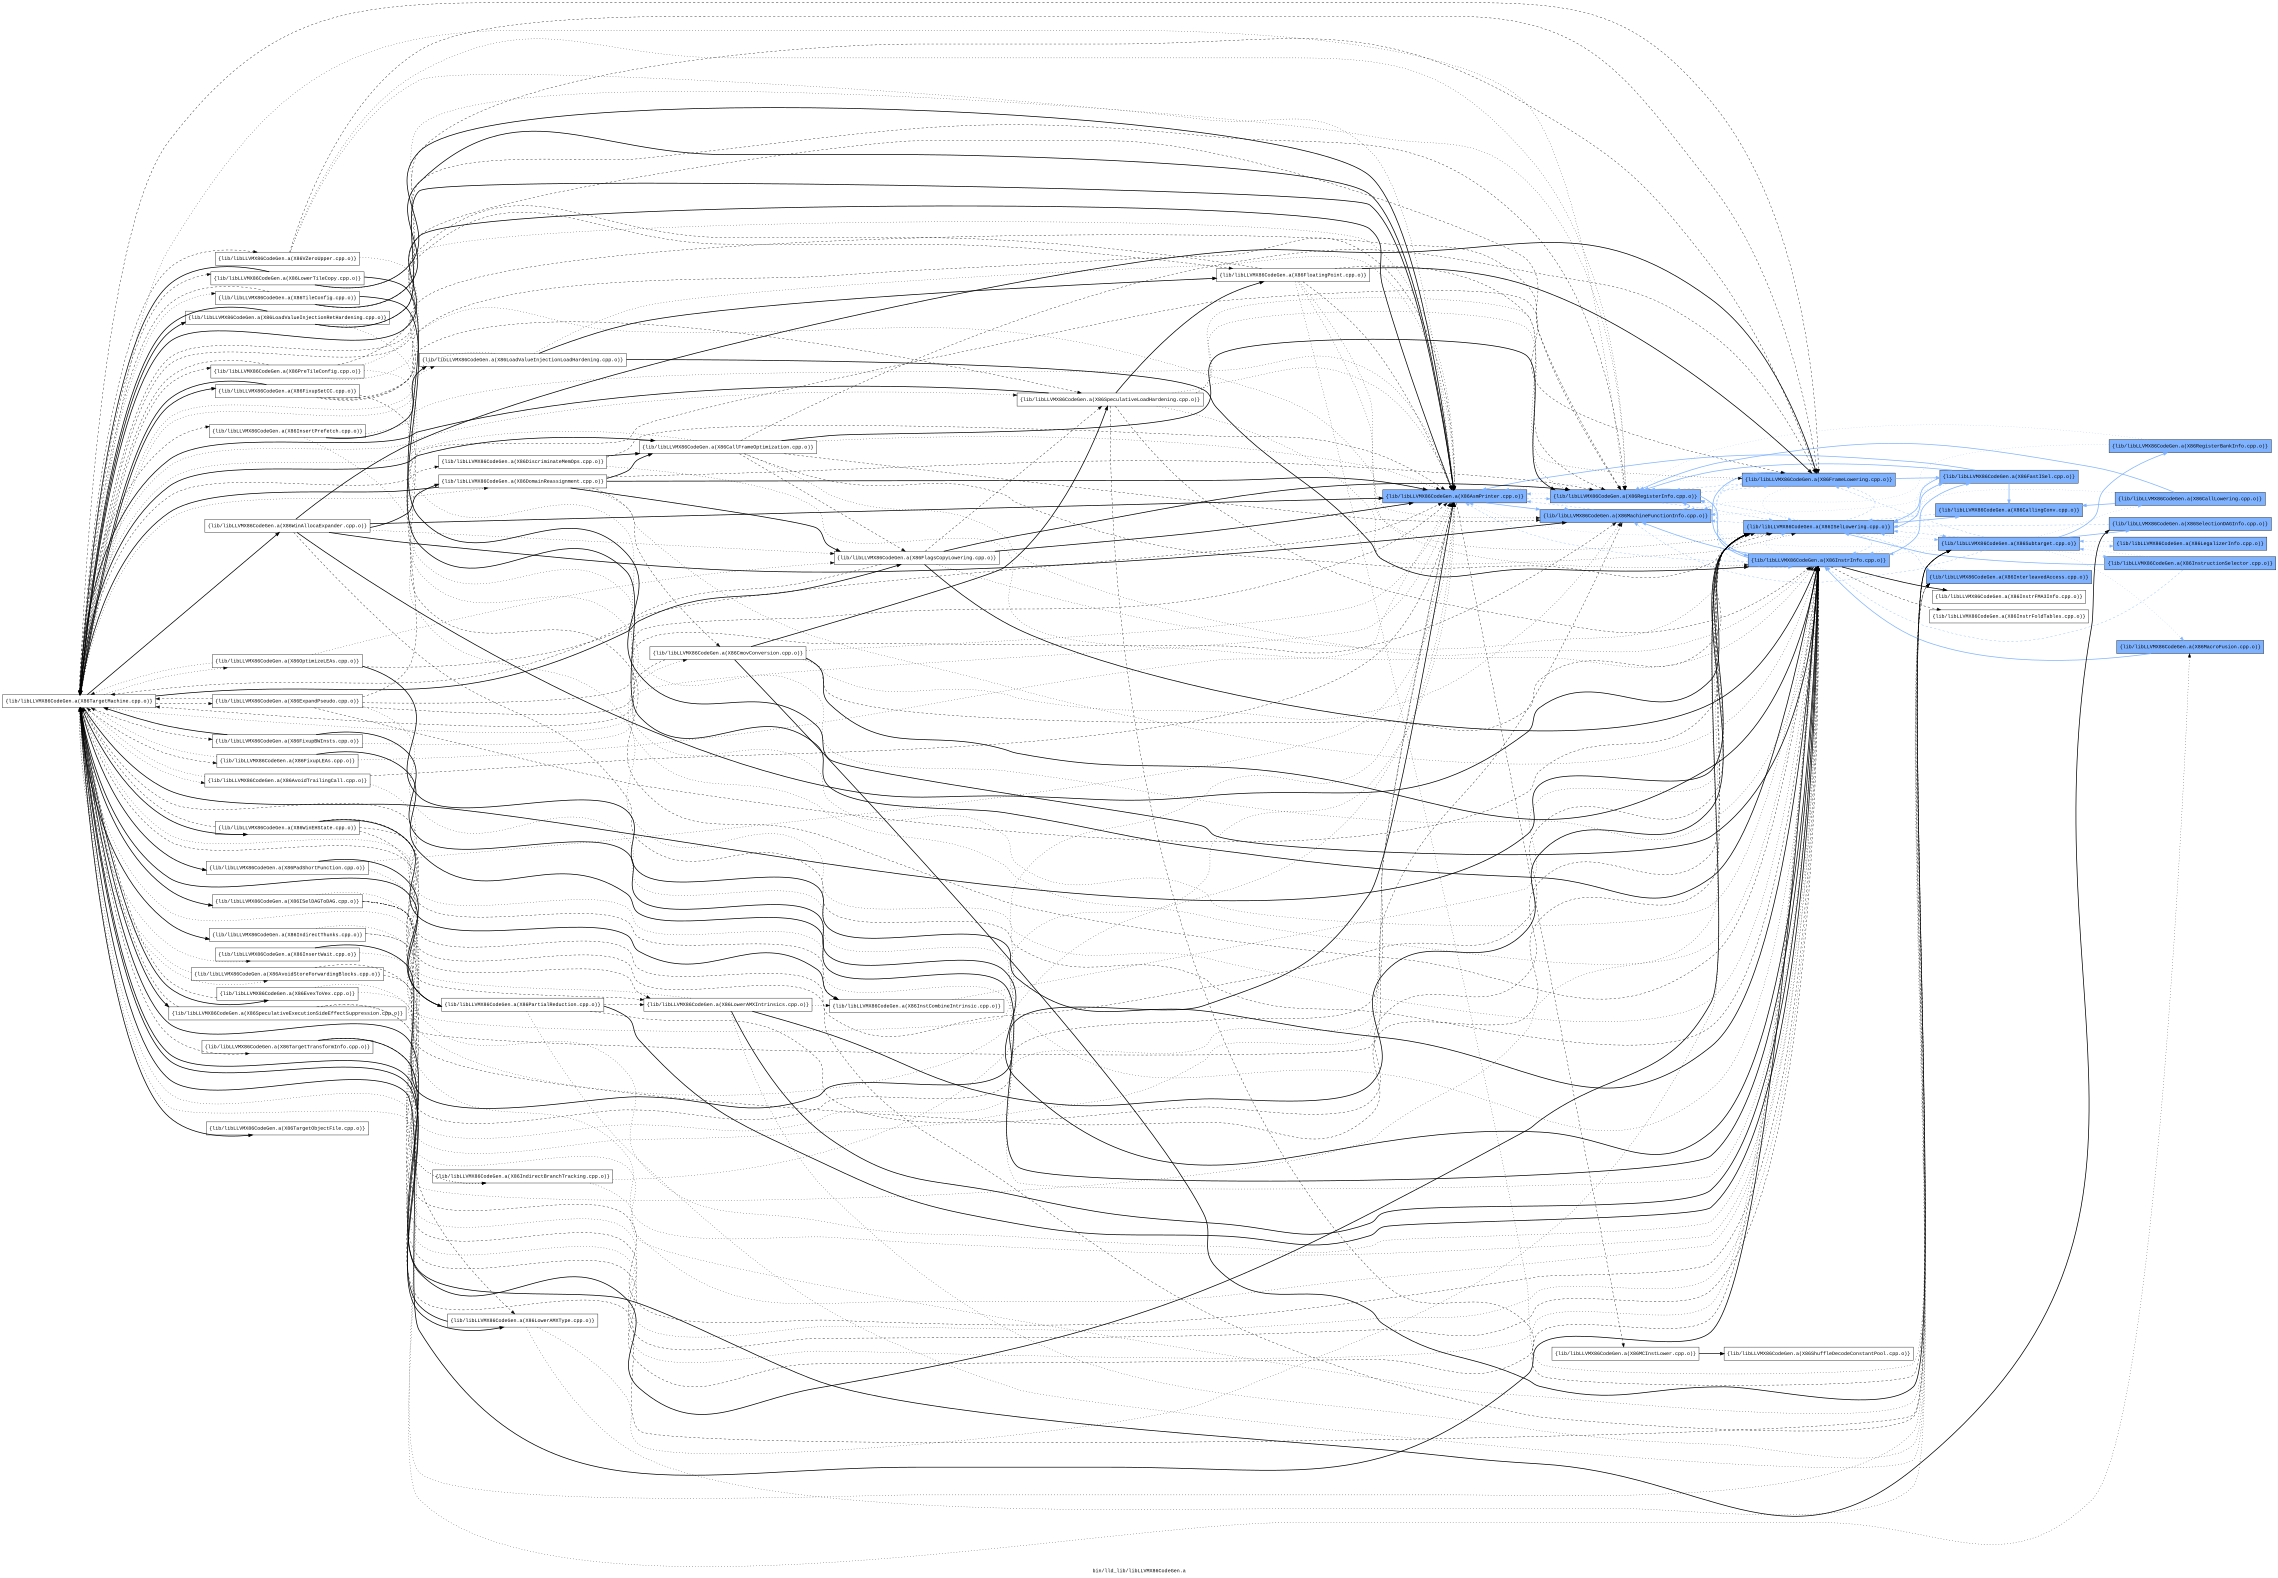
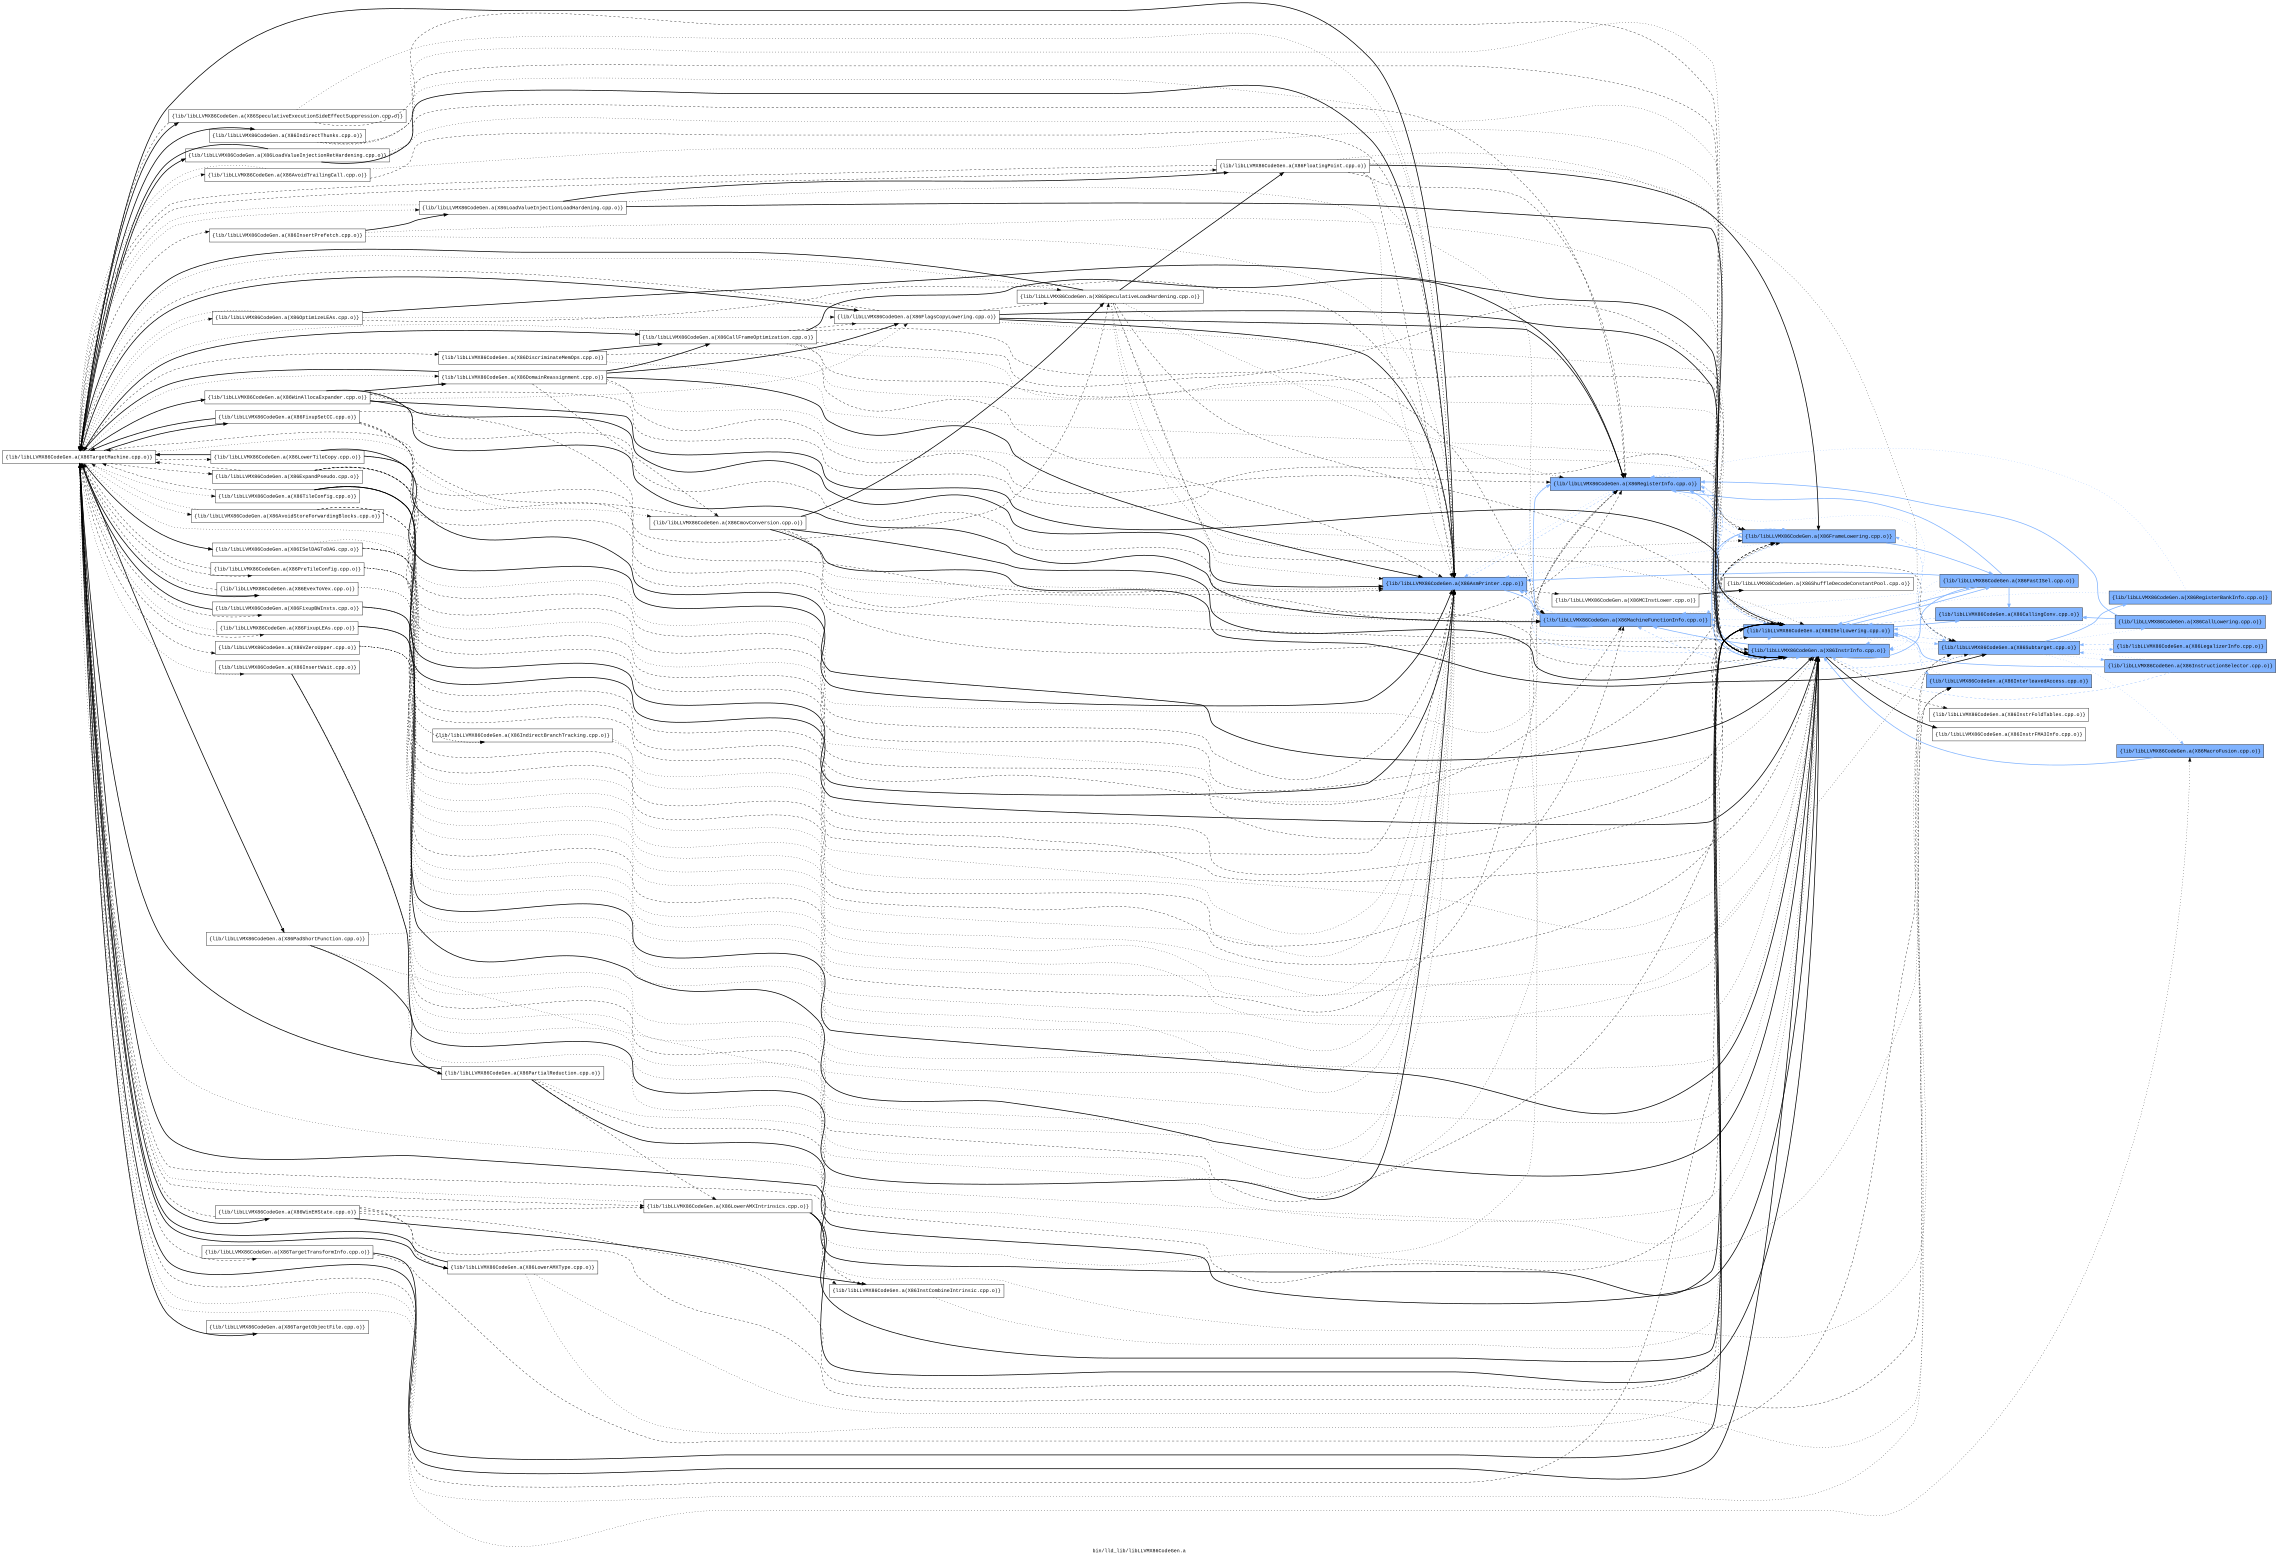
edge "{lib/libLLVMX86CodeGen.a(X86WinAllocaExpander.cpp.o)}" -> "{lib/libLLVMX86CodeGen.a(X86FrameLowering.cpp.o)}": style bold -> dashed
node "{lib/libLLVMX86CodeGen.a(X86SelectionDAGInfo.cpp.o)}": removed
